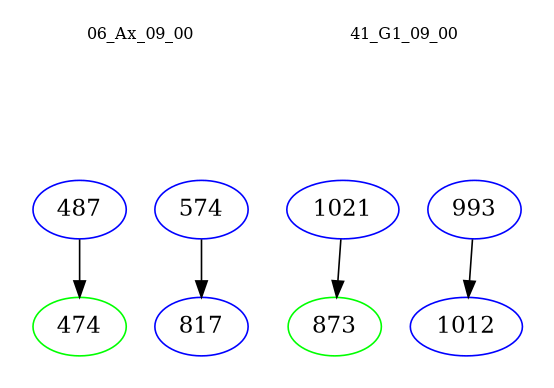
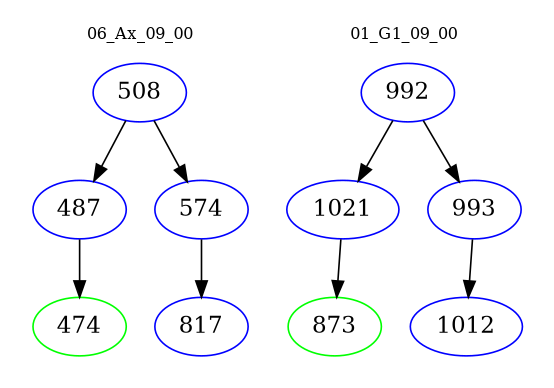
cluster "41_G1_09_00": label "41_G1_09_00" -> "01_G1_09_00"
node "508": added
node "992": added
